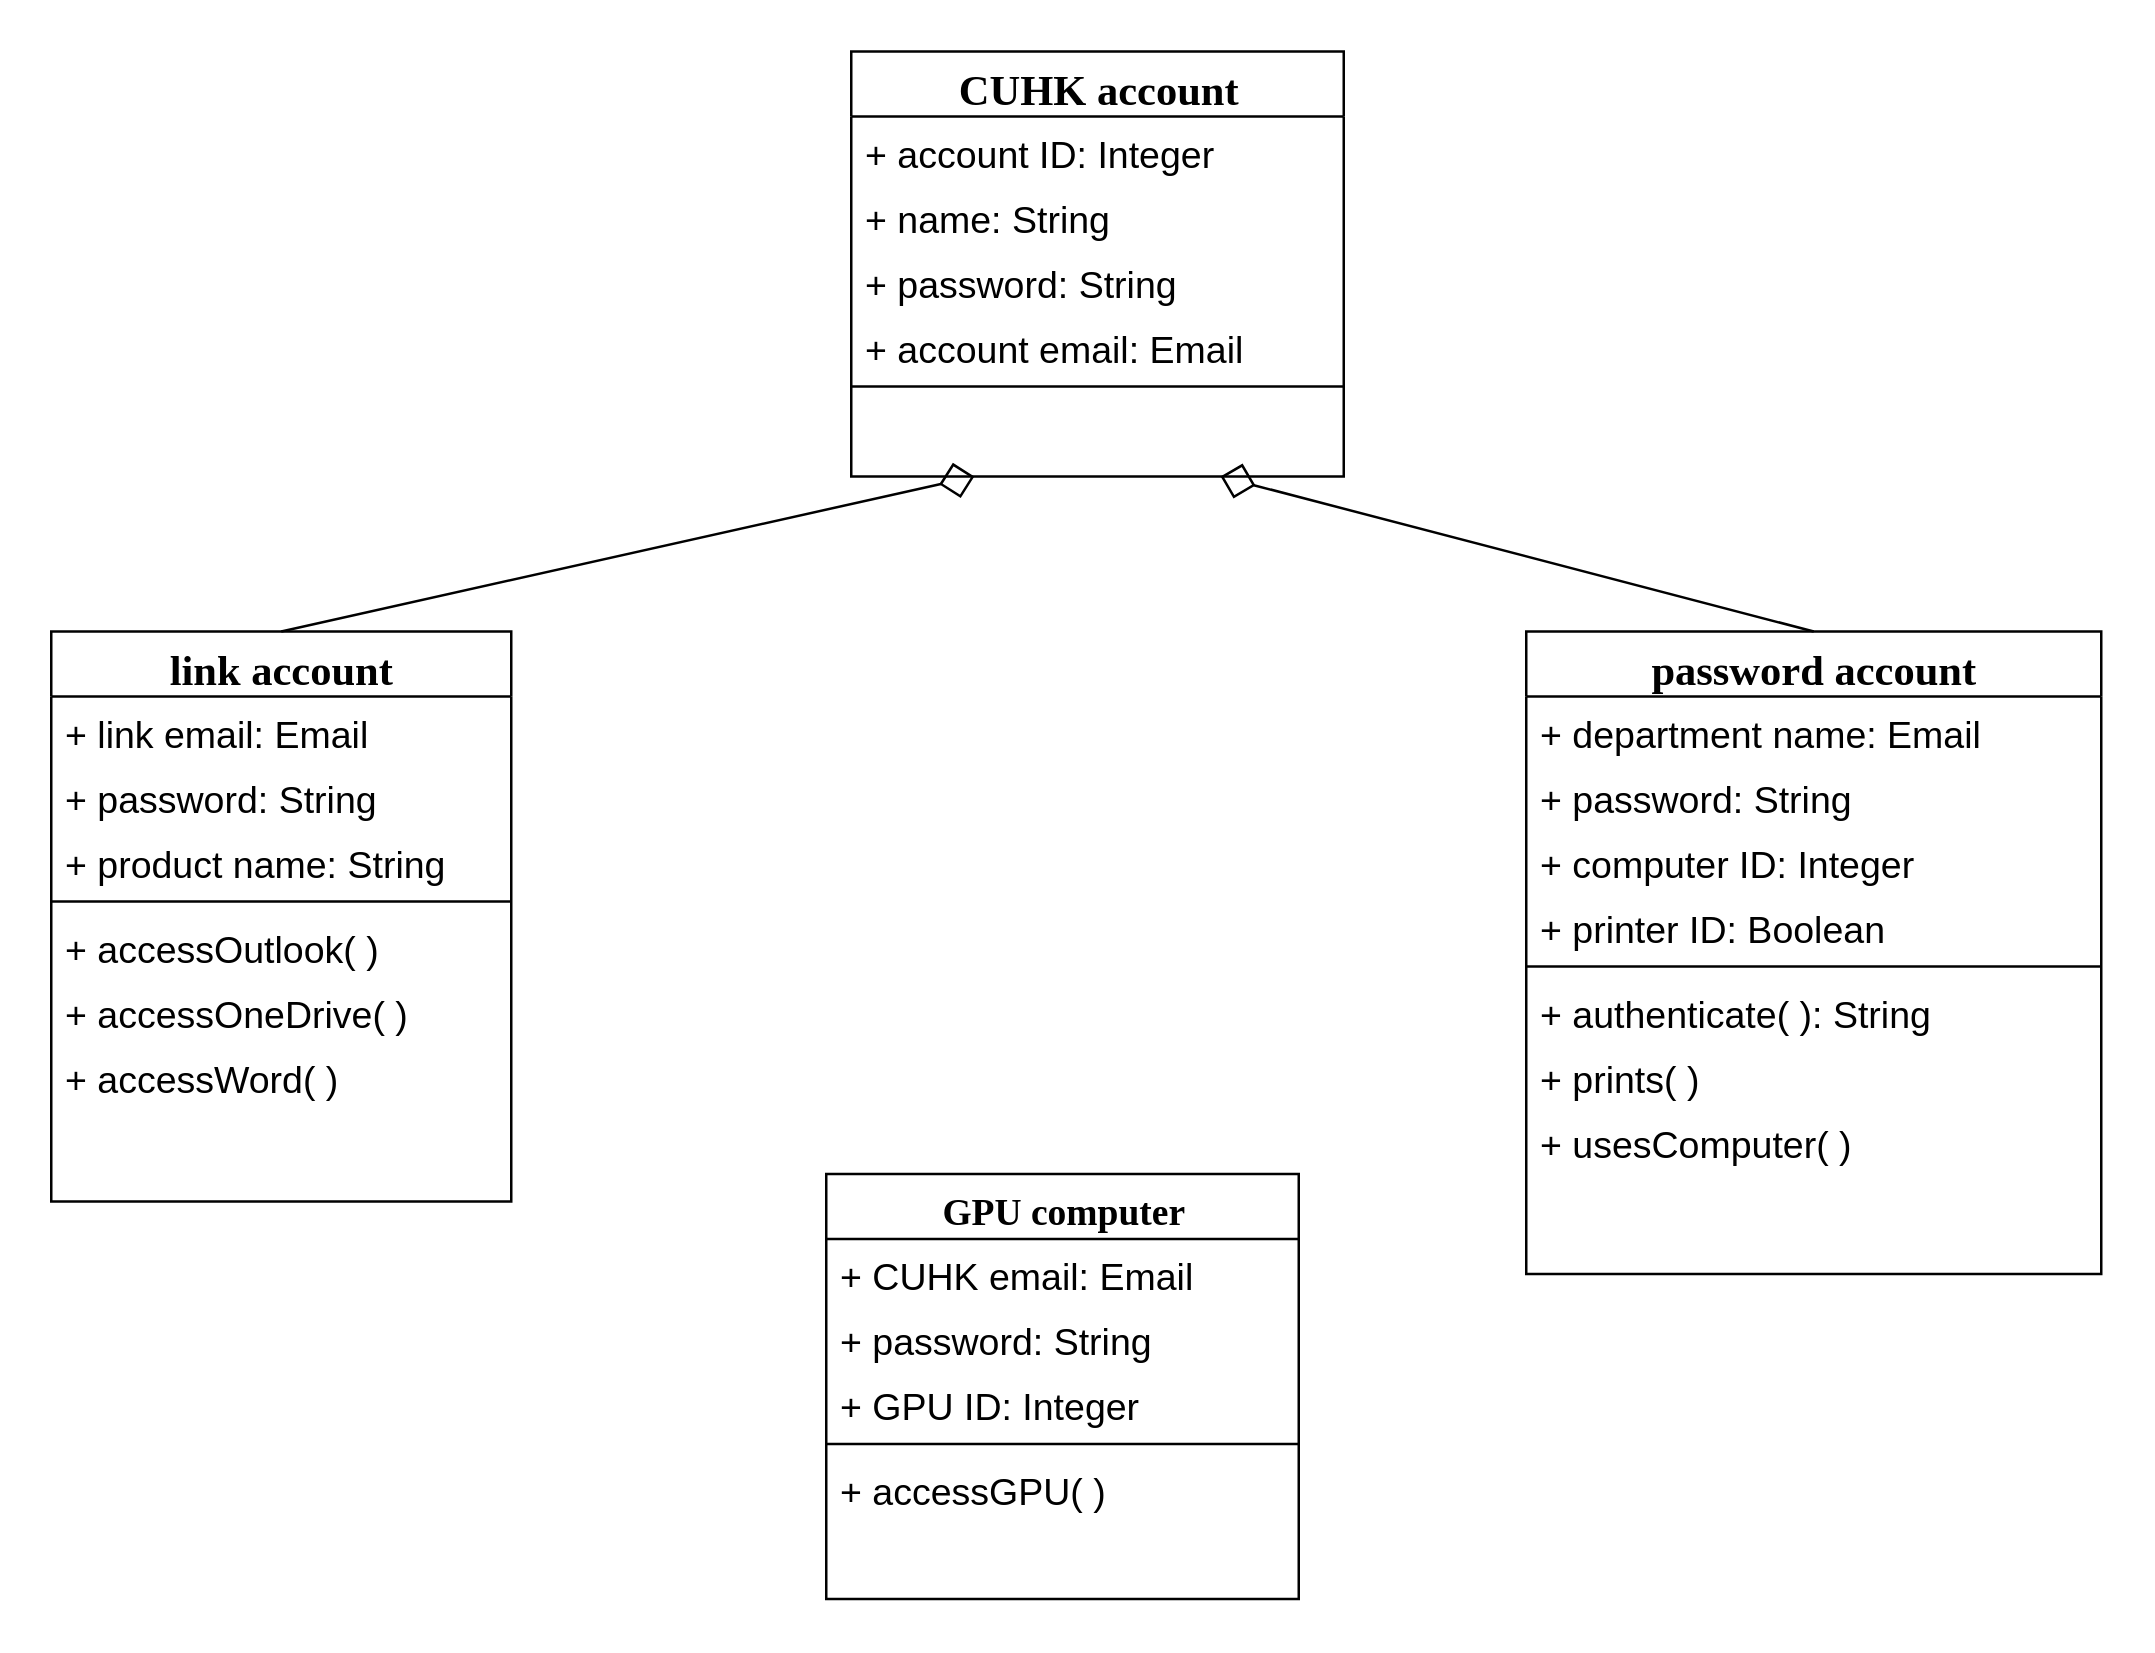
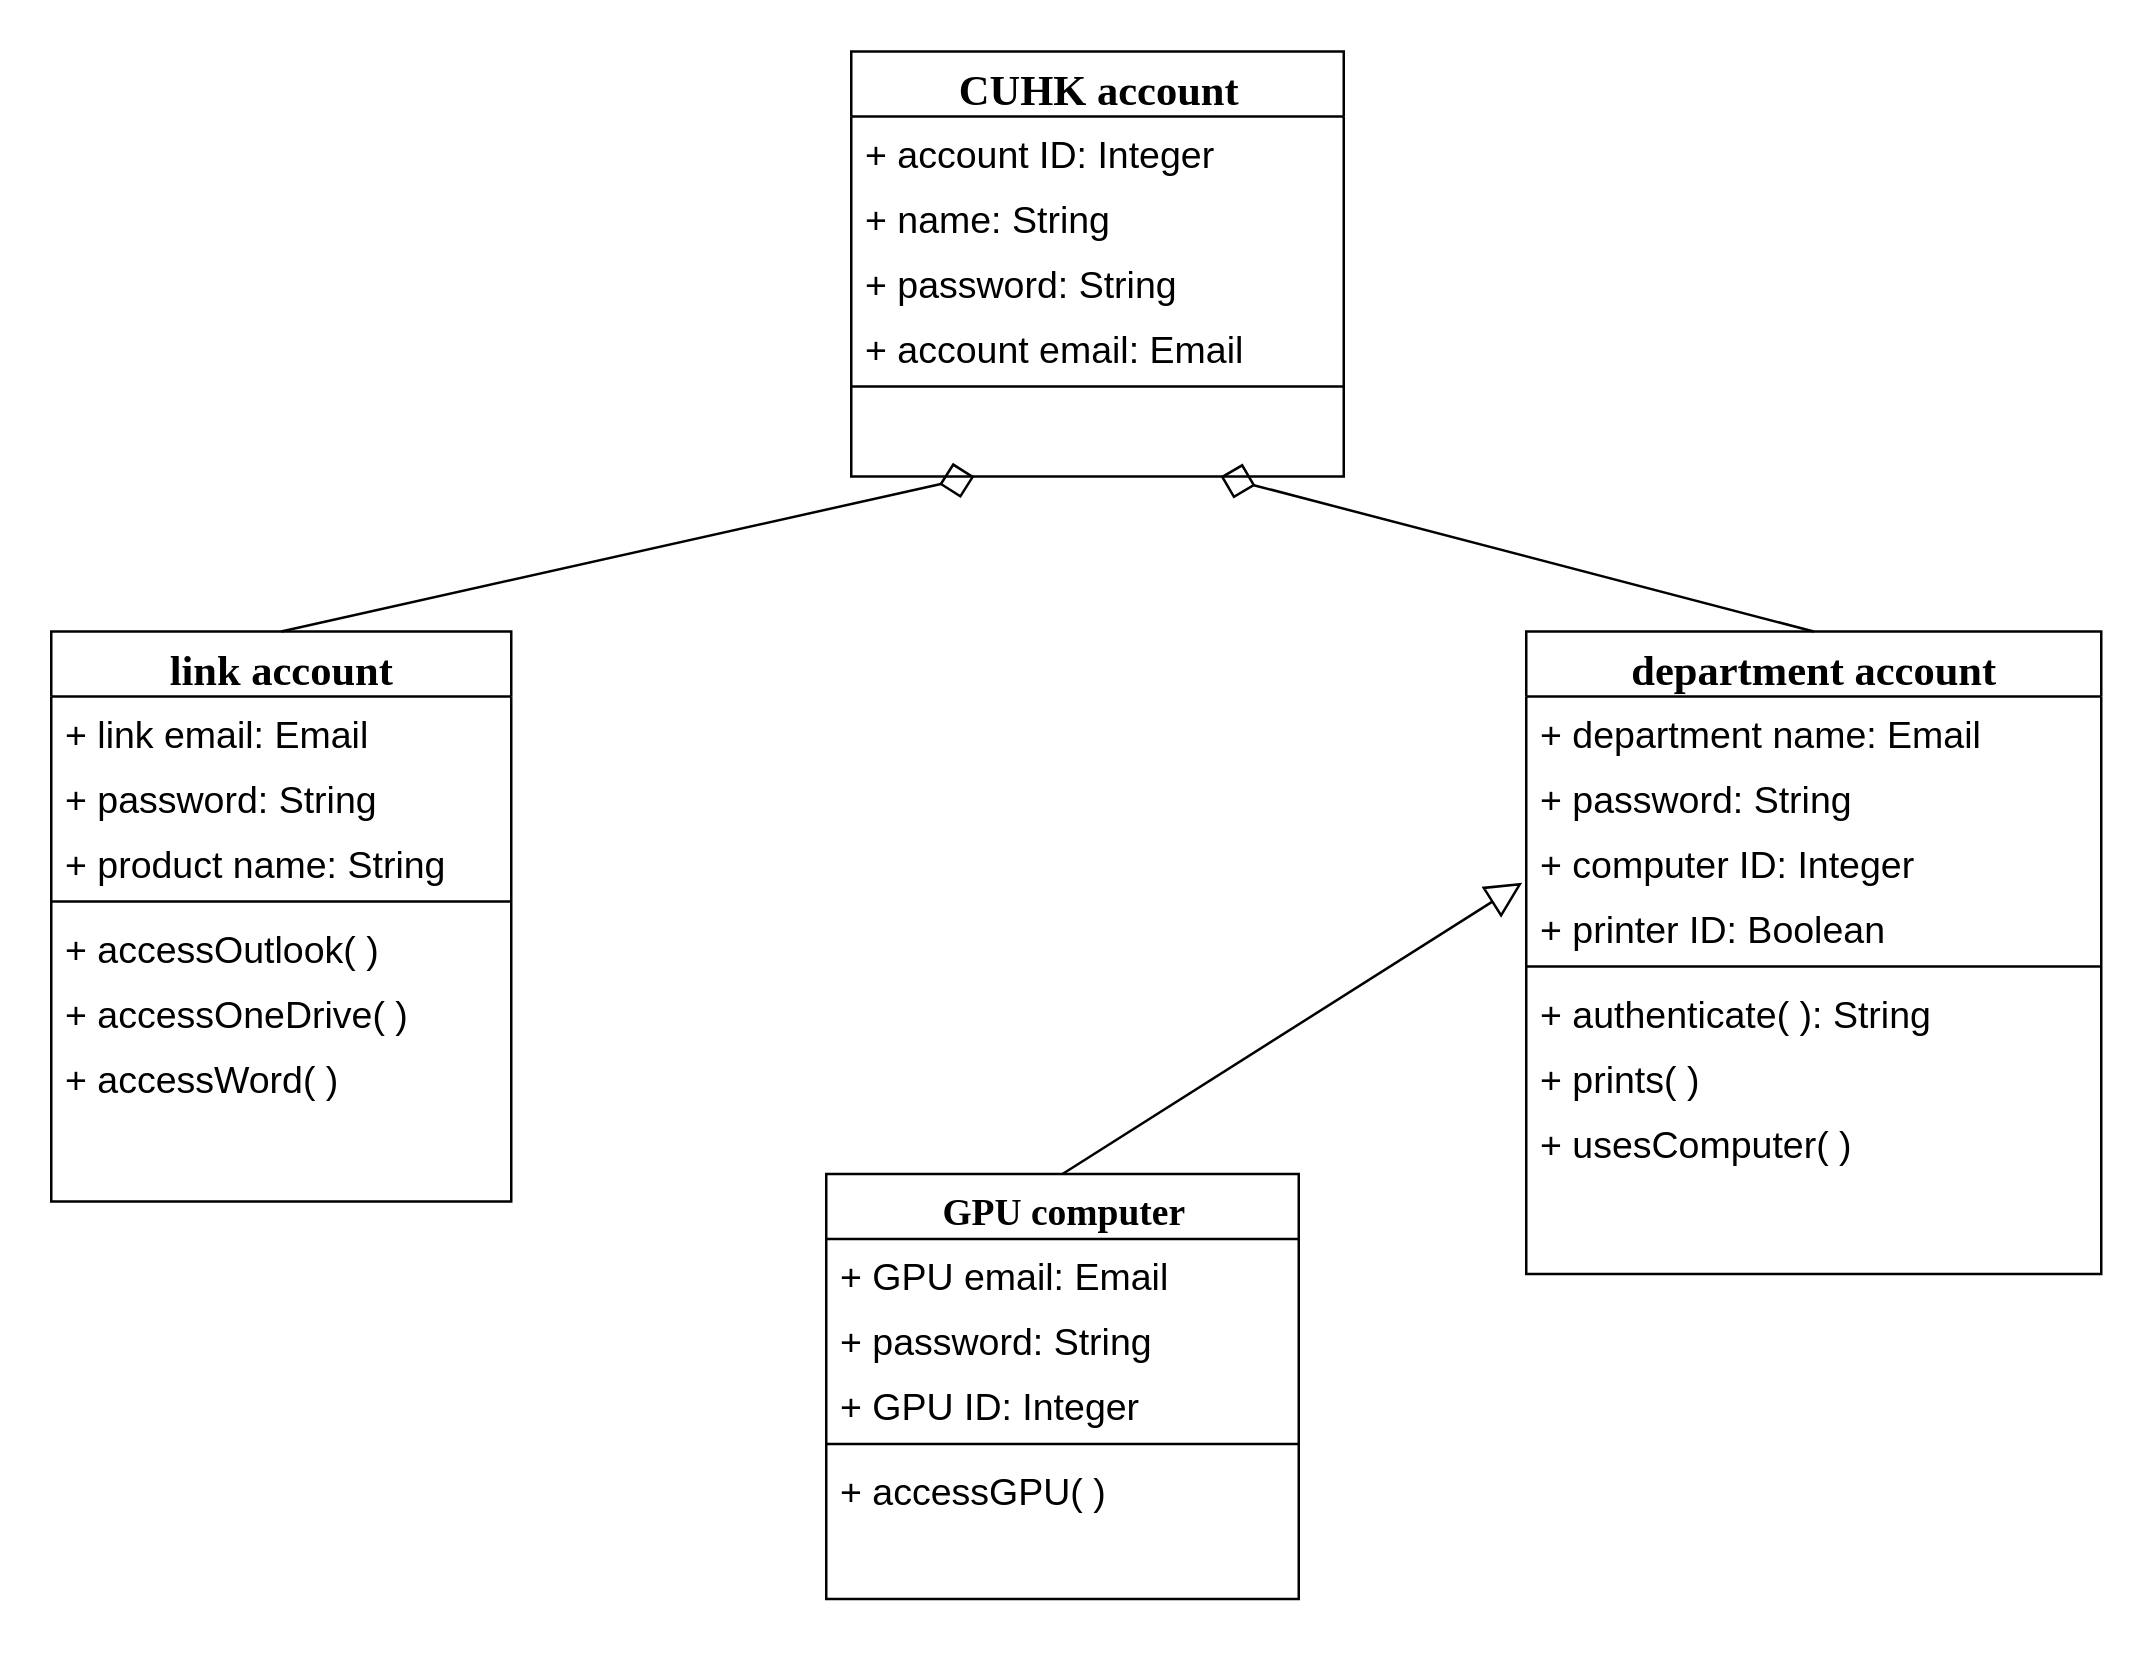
node "password account": label "password account" -> "department account"
edge "GPU computer" -> "+ printer ID: Boolean": added
node "+ CUHK email: Email": label "+ CUHK email: Email" -> "+ GPU email: Email"
